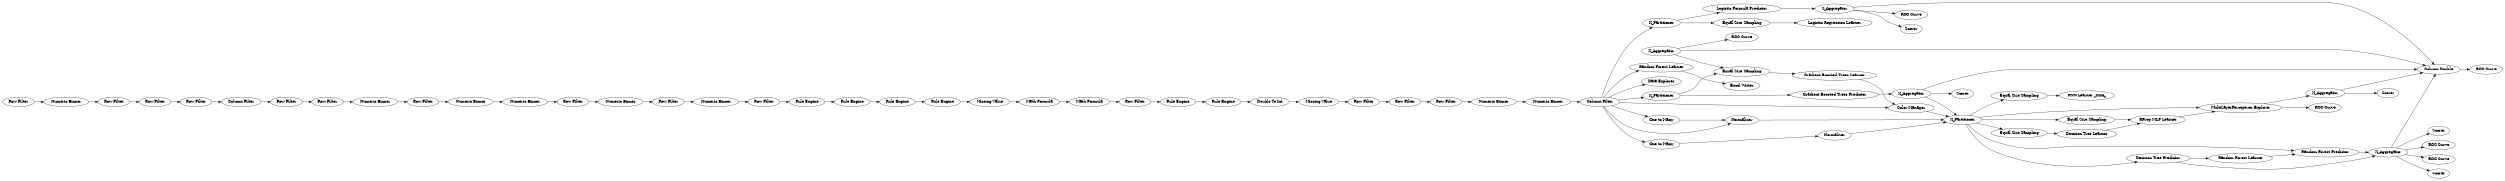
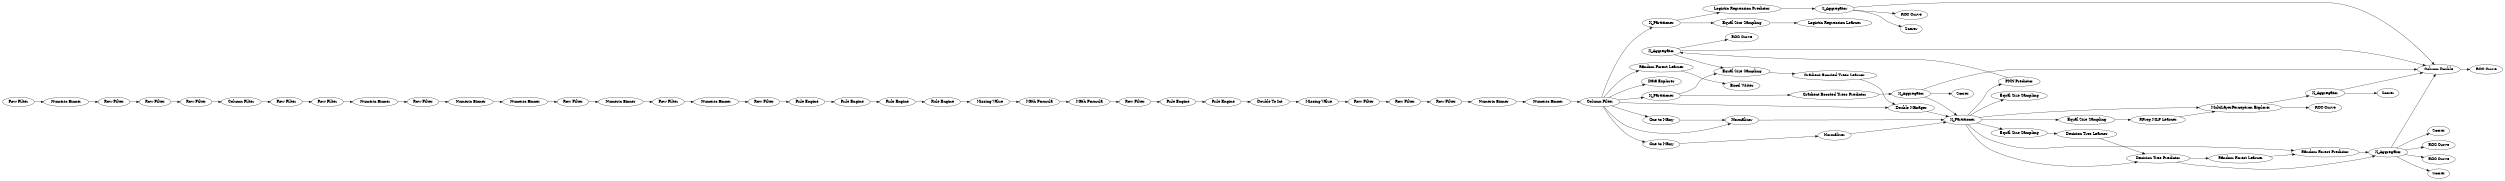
node "Logistic Formula Predictor": label "Logistic Formula Predictor" -> "Logistic Regression Predictor"
node "PNN Predictor": added
node "PNN Learner _DDA_": removed
node "Color Manager": label "Color Manager" -> "Double Manager"
edge "Decision Tree Learner" -> "RProp MLP Learner": now "Decision Tree Learner" -> "Decision Tree Predictor"
